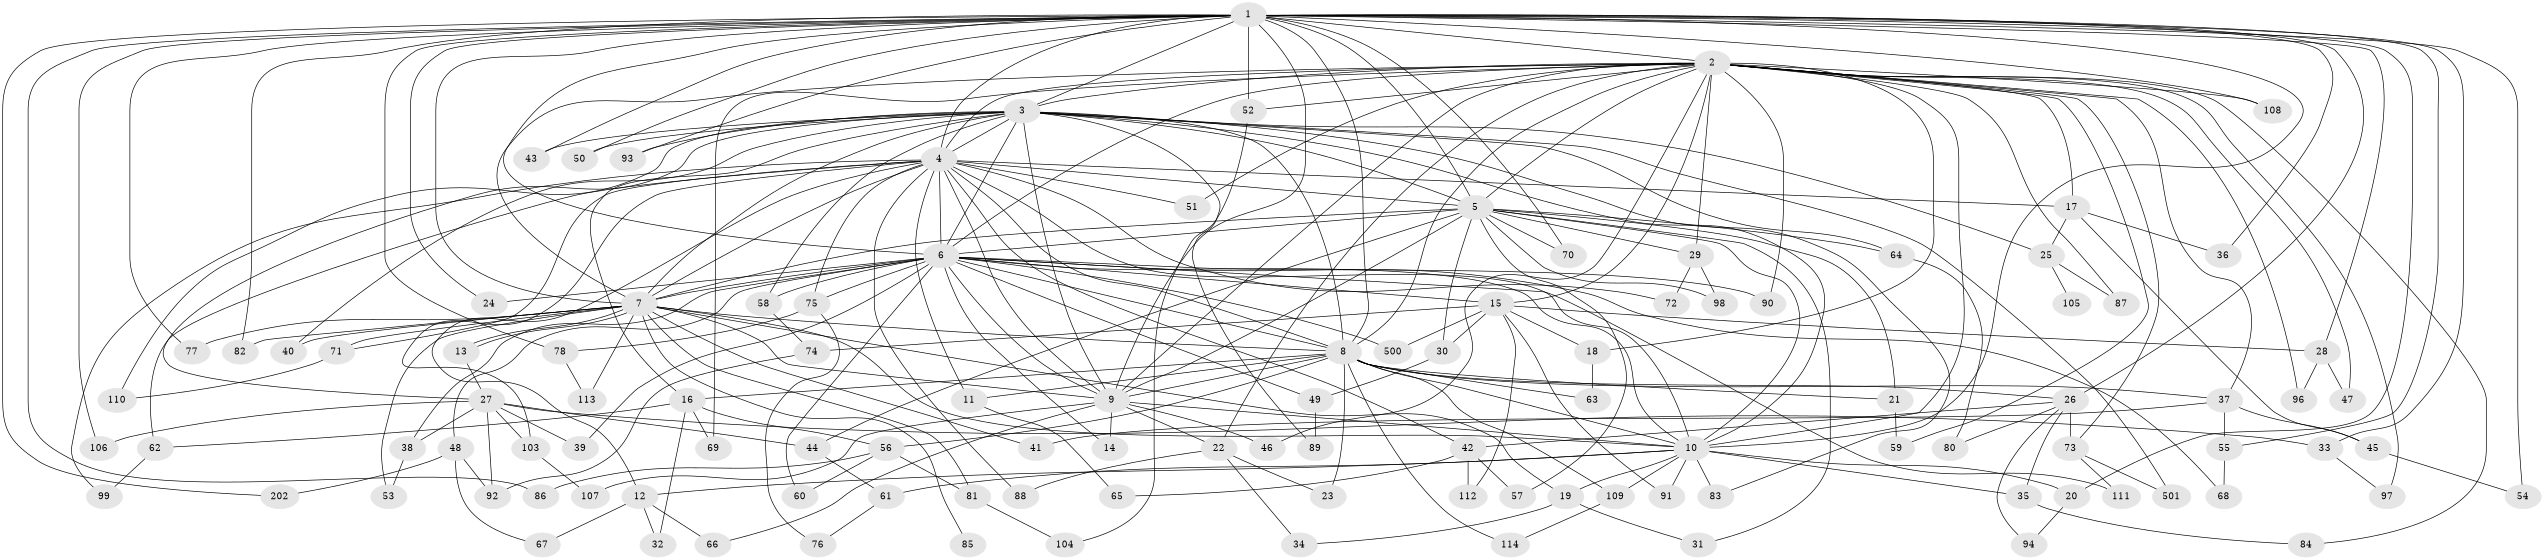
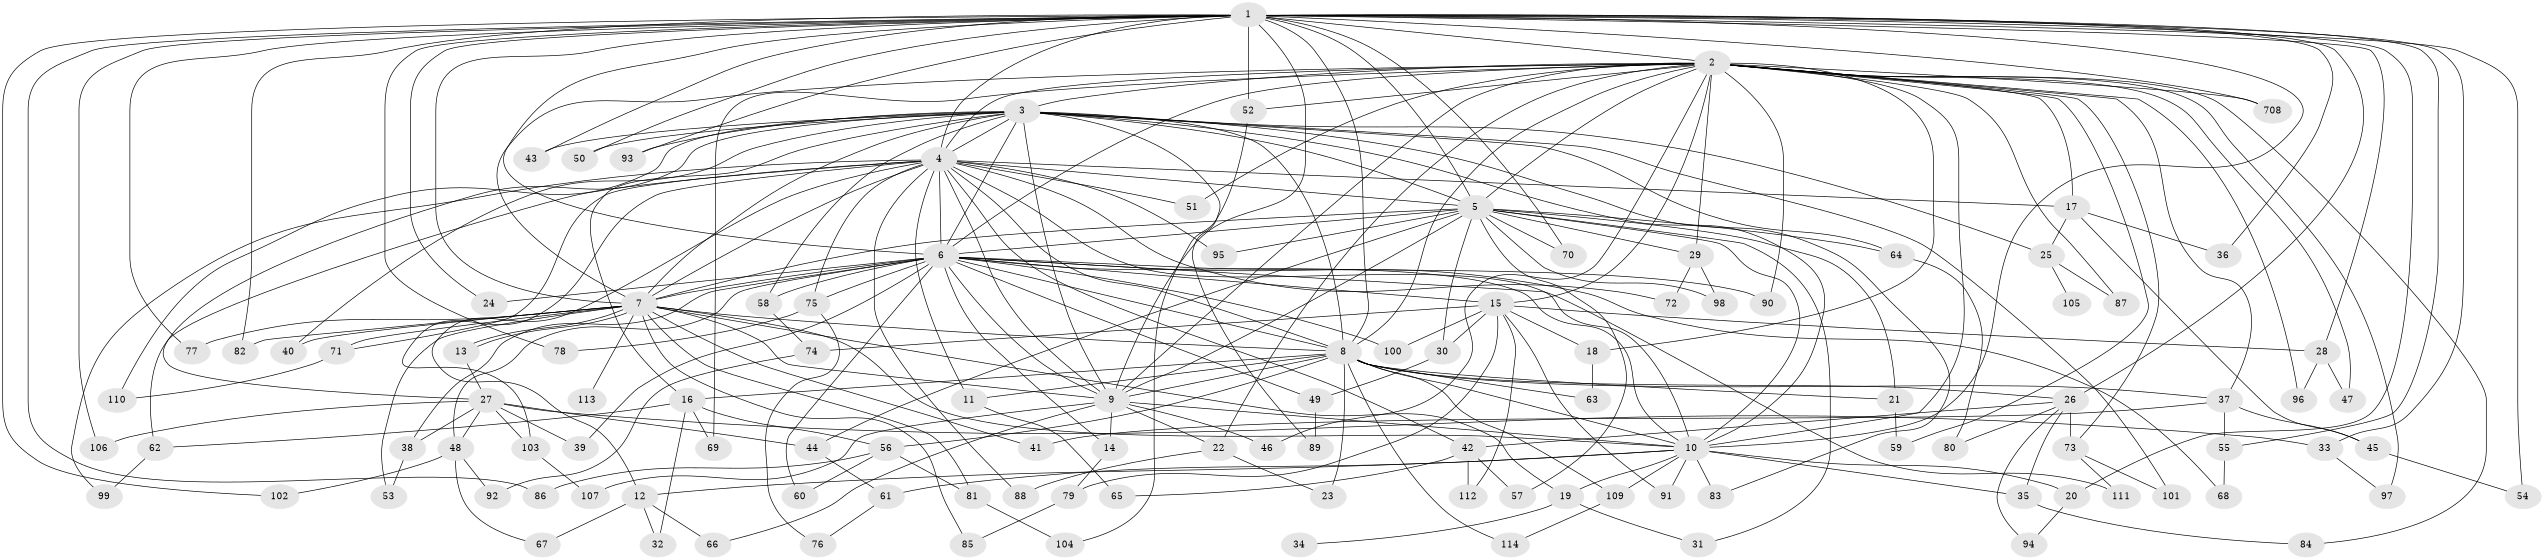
edge "1" -- "3": removed
node "108": label "108" -> "708"
node "95": added
node "500": label "500" -> "100"
edge "78" -- "113": removed
edge "27" -- "92": now "27" -- "48"
node "202": label "202" -> "102"
node "79": added
edge "22" -- "34": removed
node "501": label "501" -> "101"
